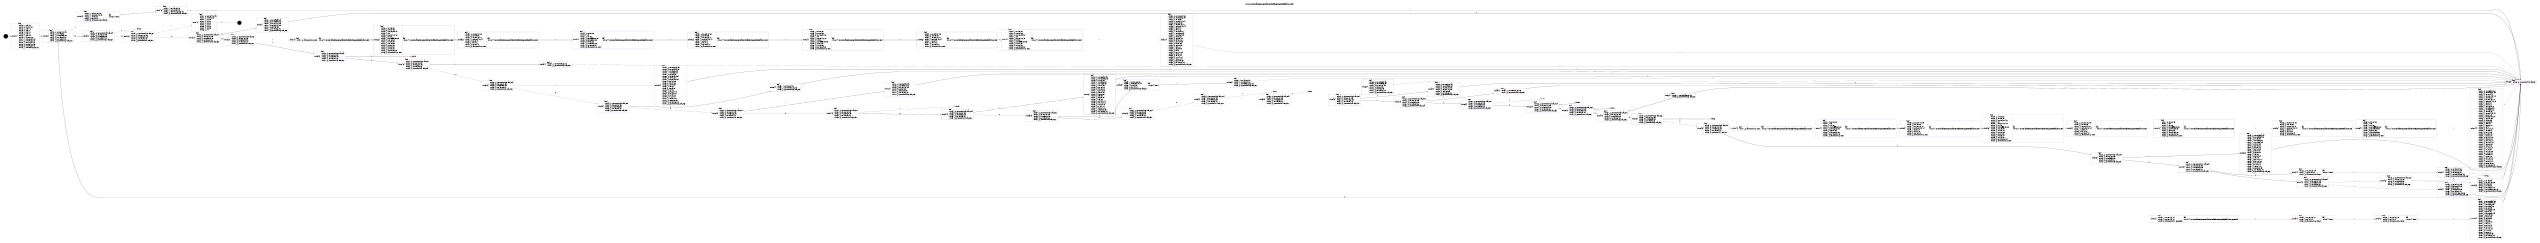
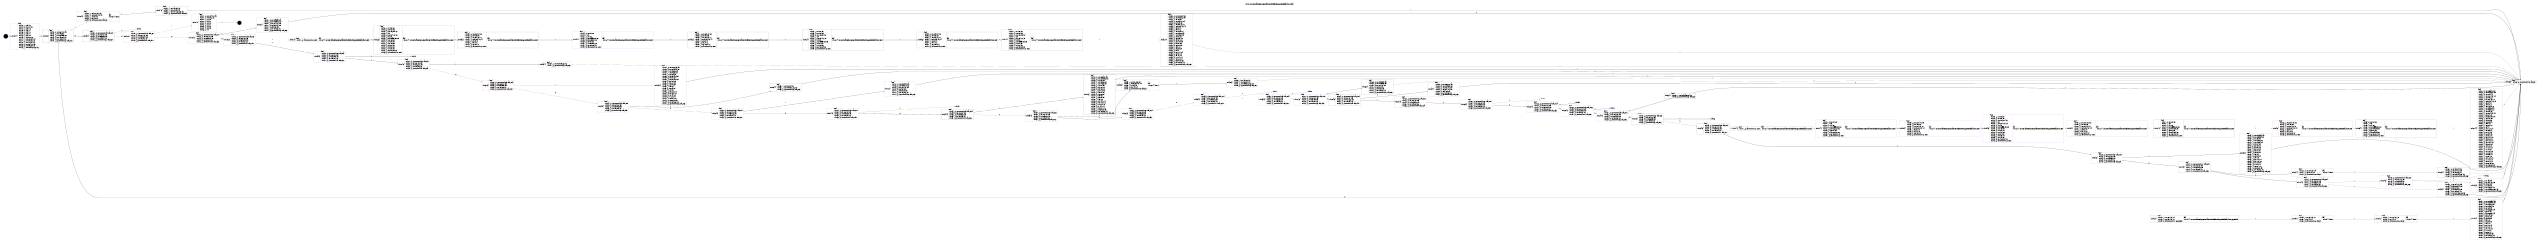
node "0x401aaa [12]": removed
node "0x401611 [25]": added
edge "0x4016f2 [25]" -> "0x40170b [25]": reversed
